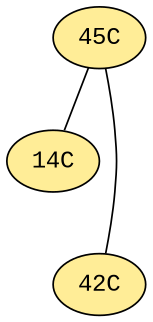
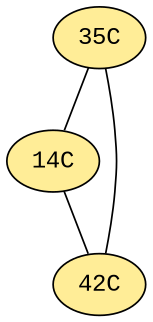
node "45C": label "45C" -> "35C"
edge "14C" -- "42C": added
